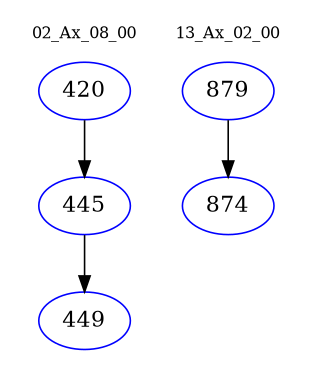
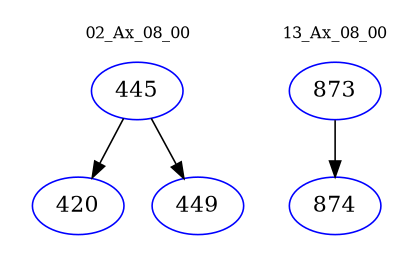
cluster "13_Ax_02_00": label "13_Ax_02_00" -> "13_Ax_08_00"
node "879": label "879" -> "873"
edge "420" -> "445": reversed
